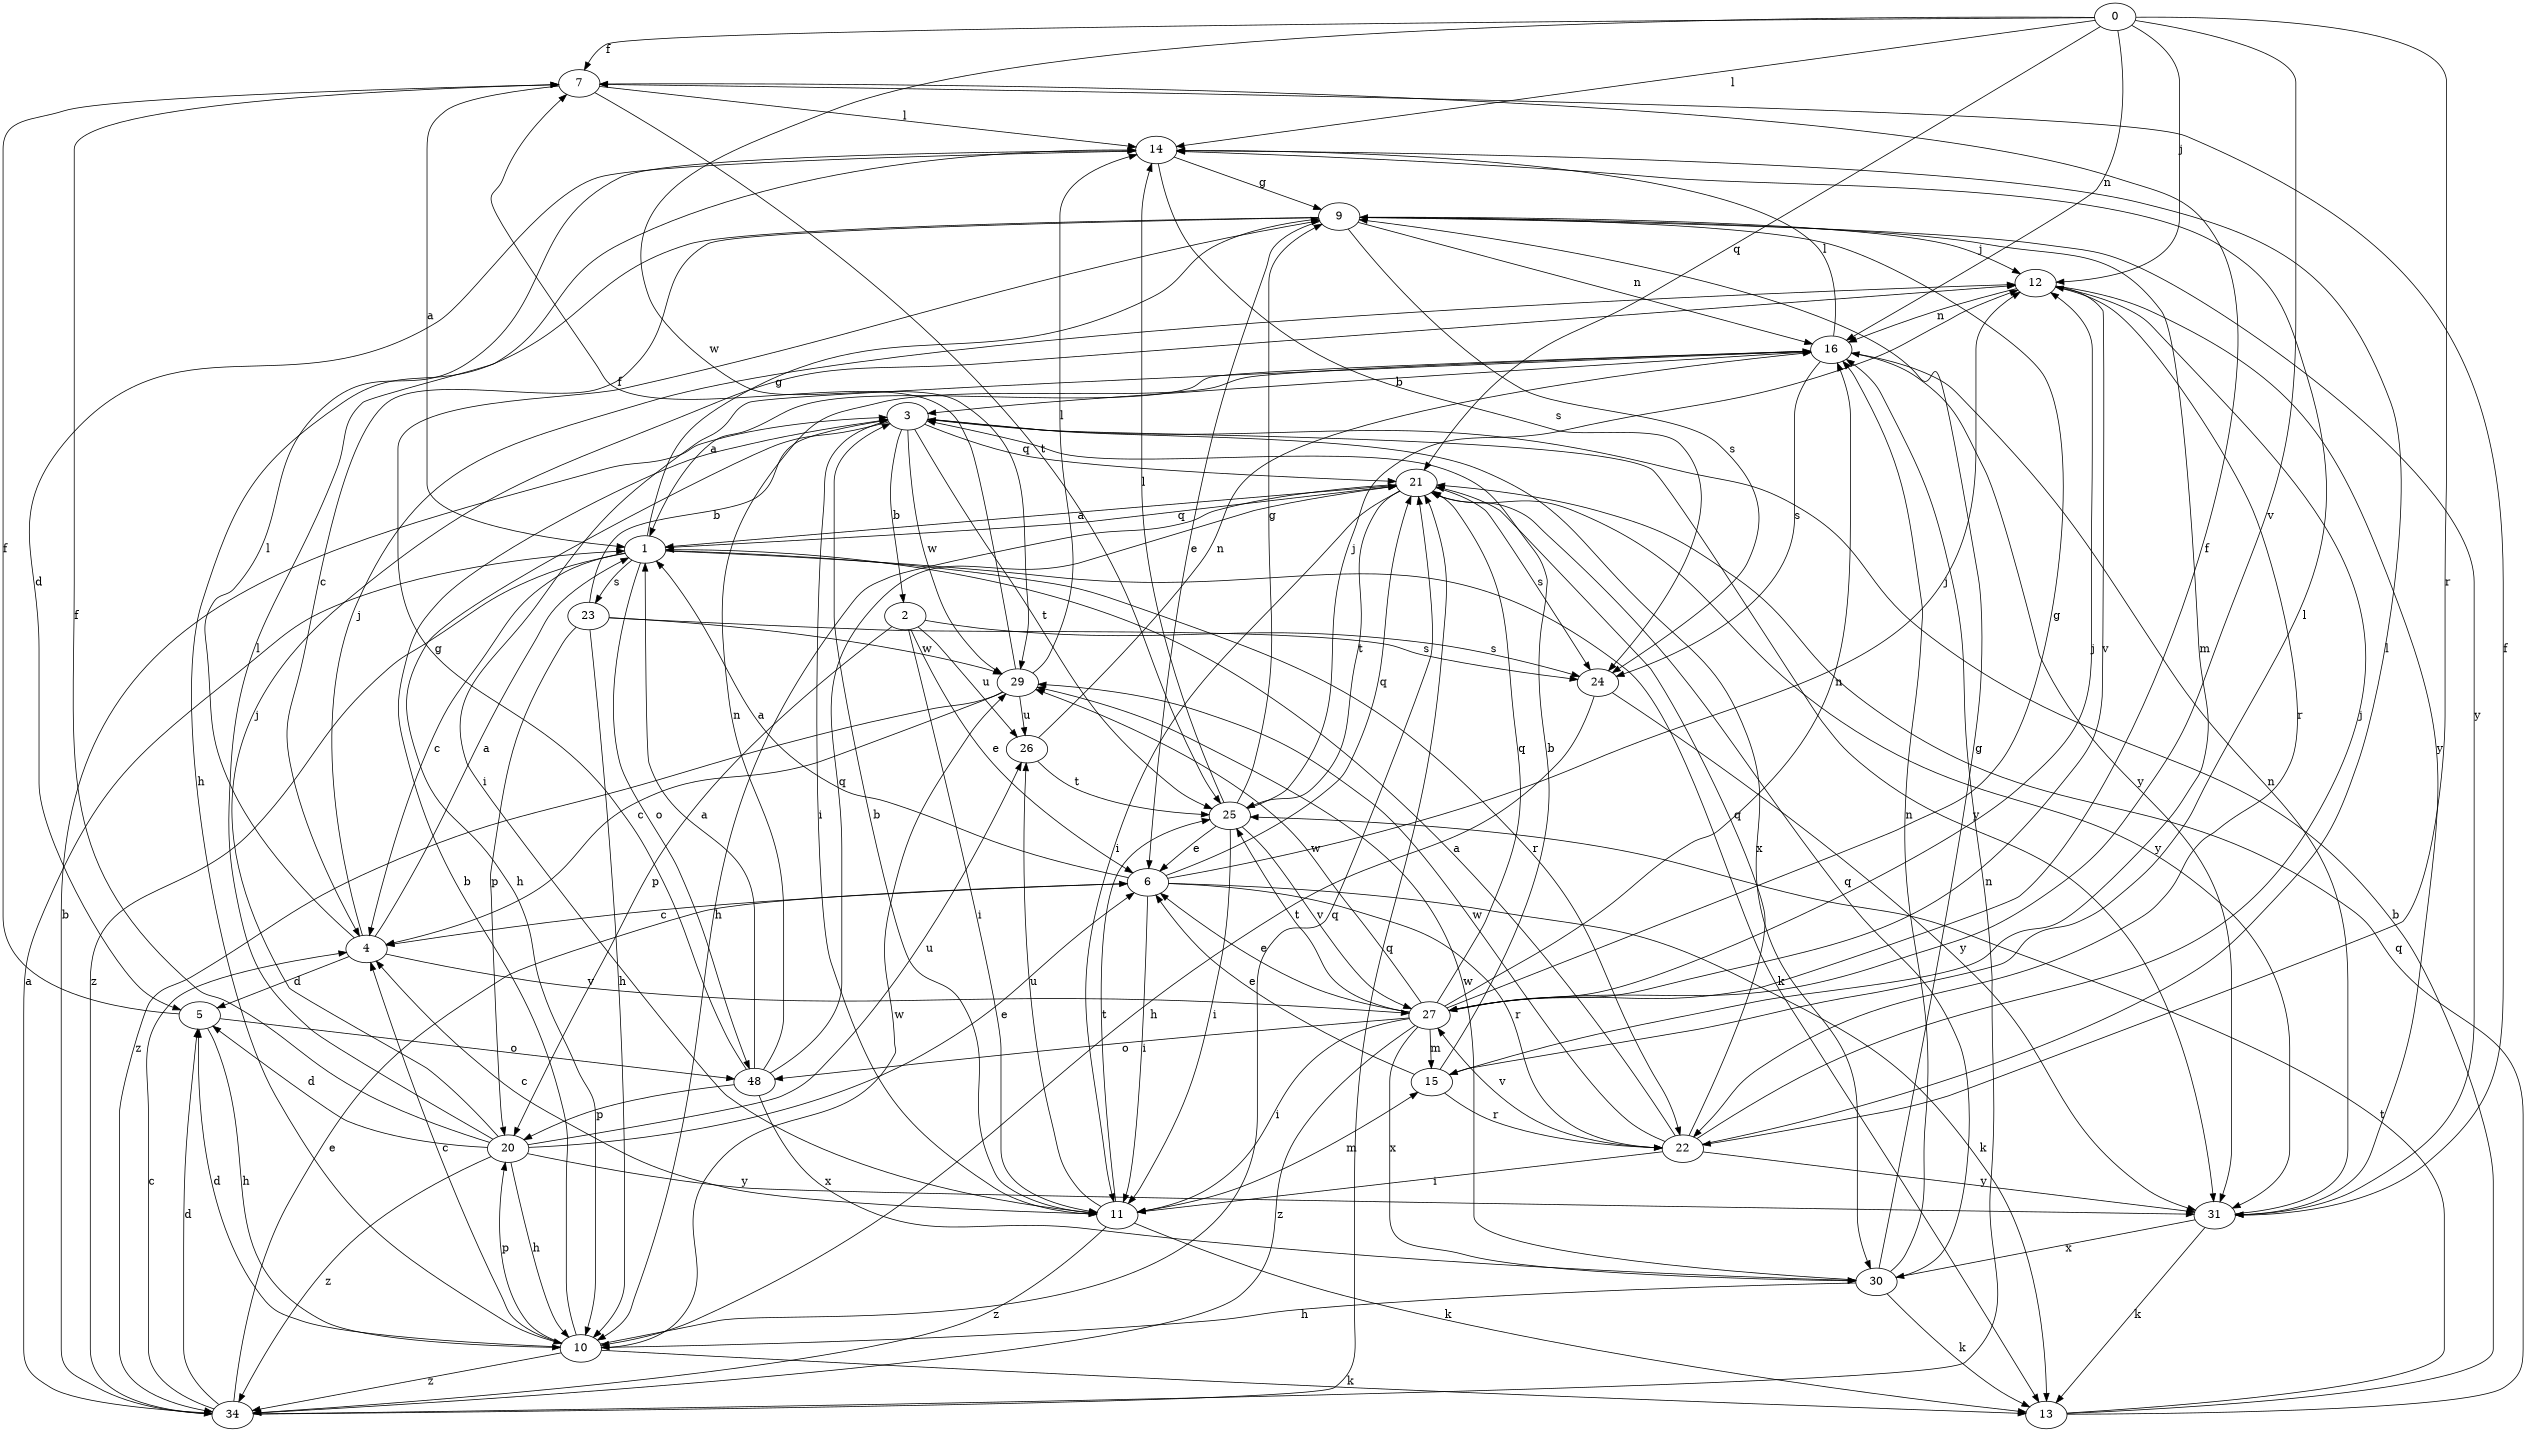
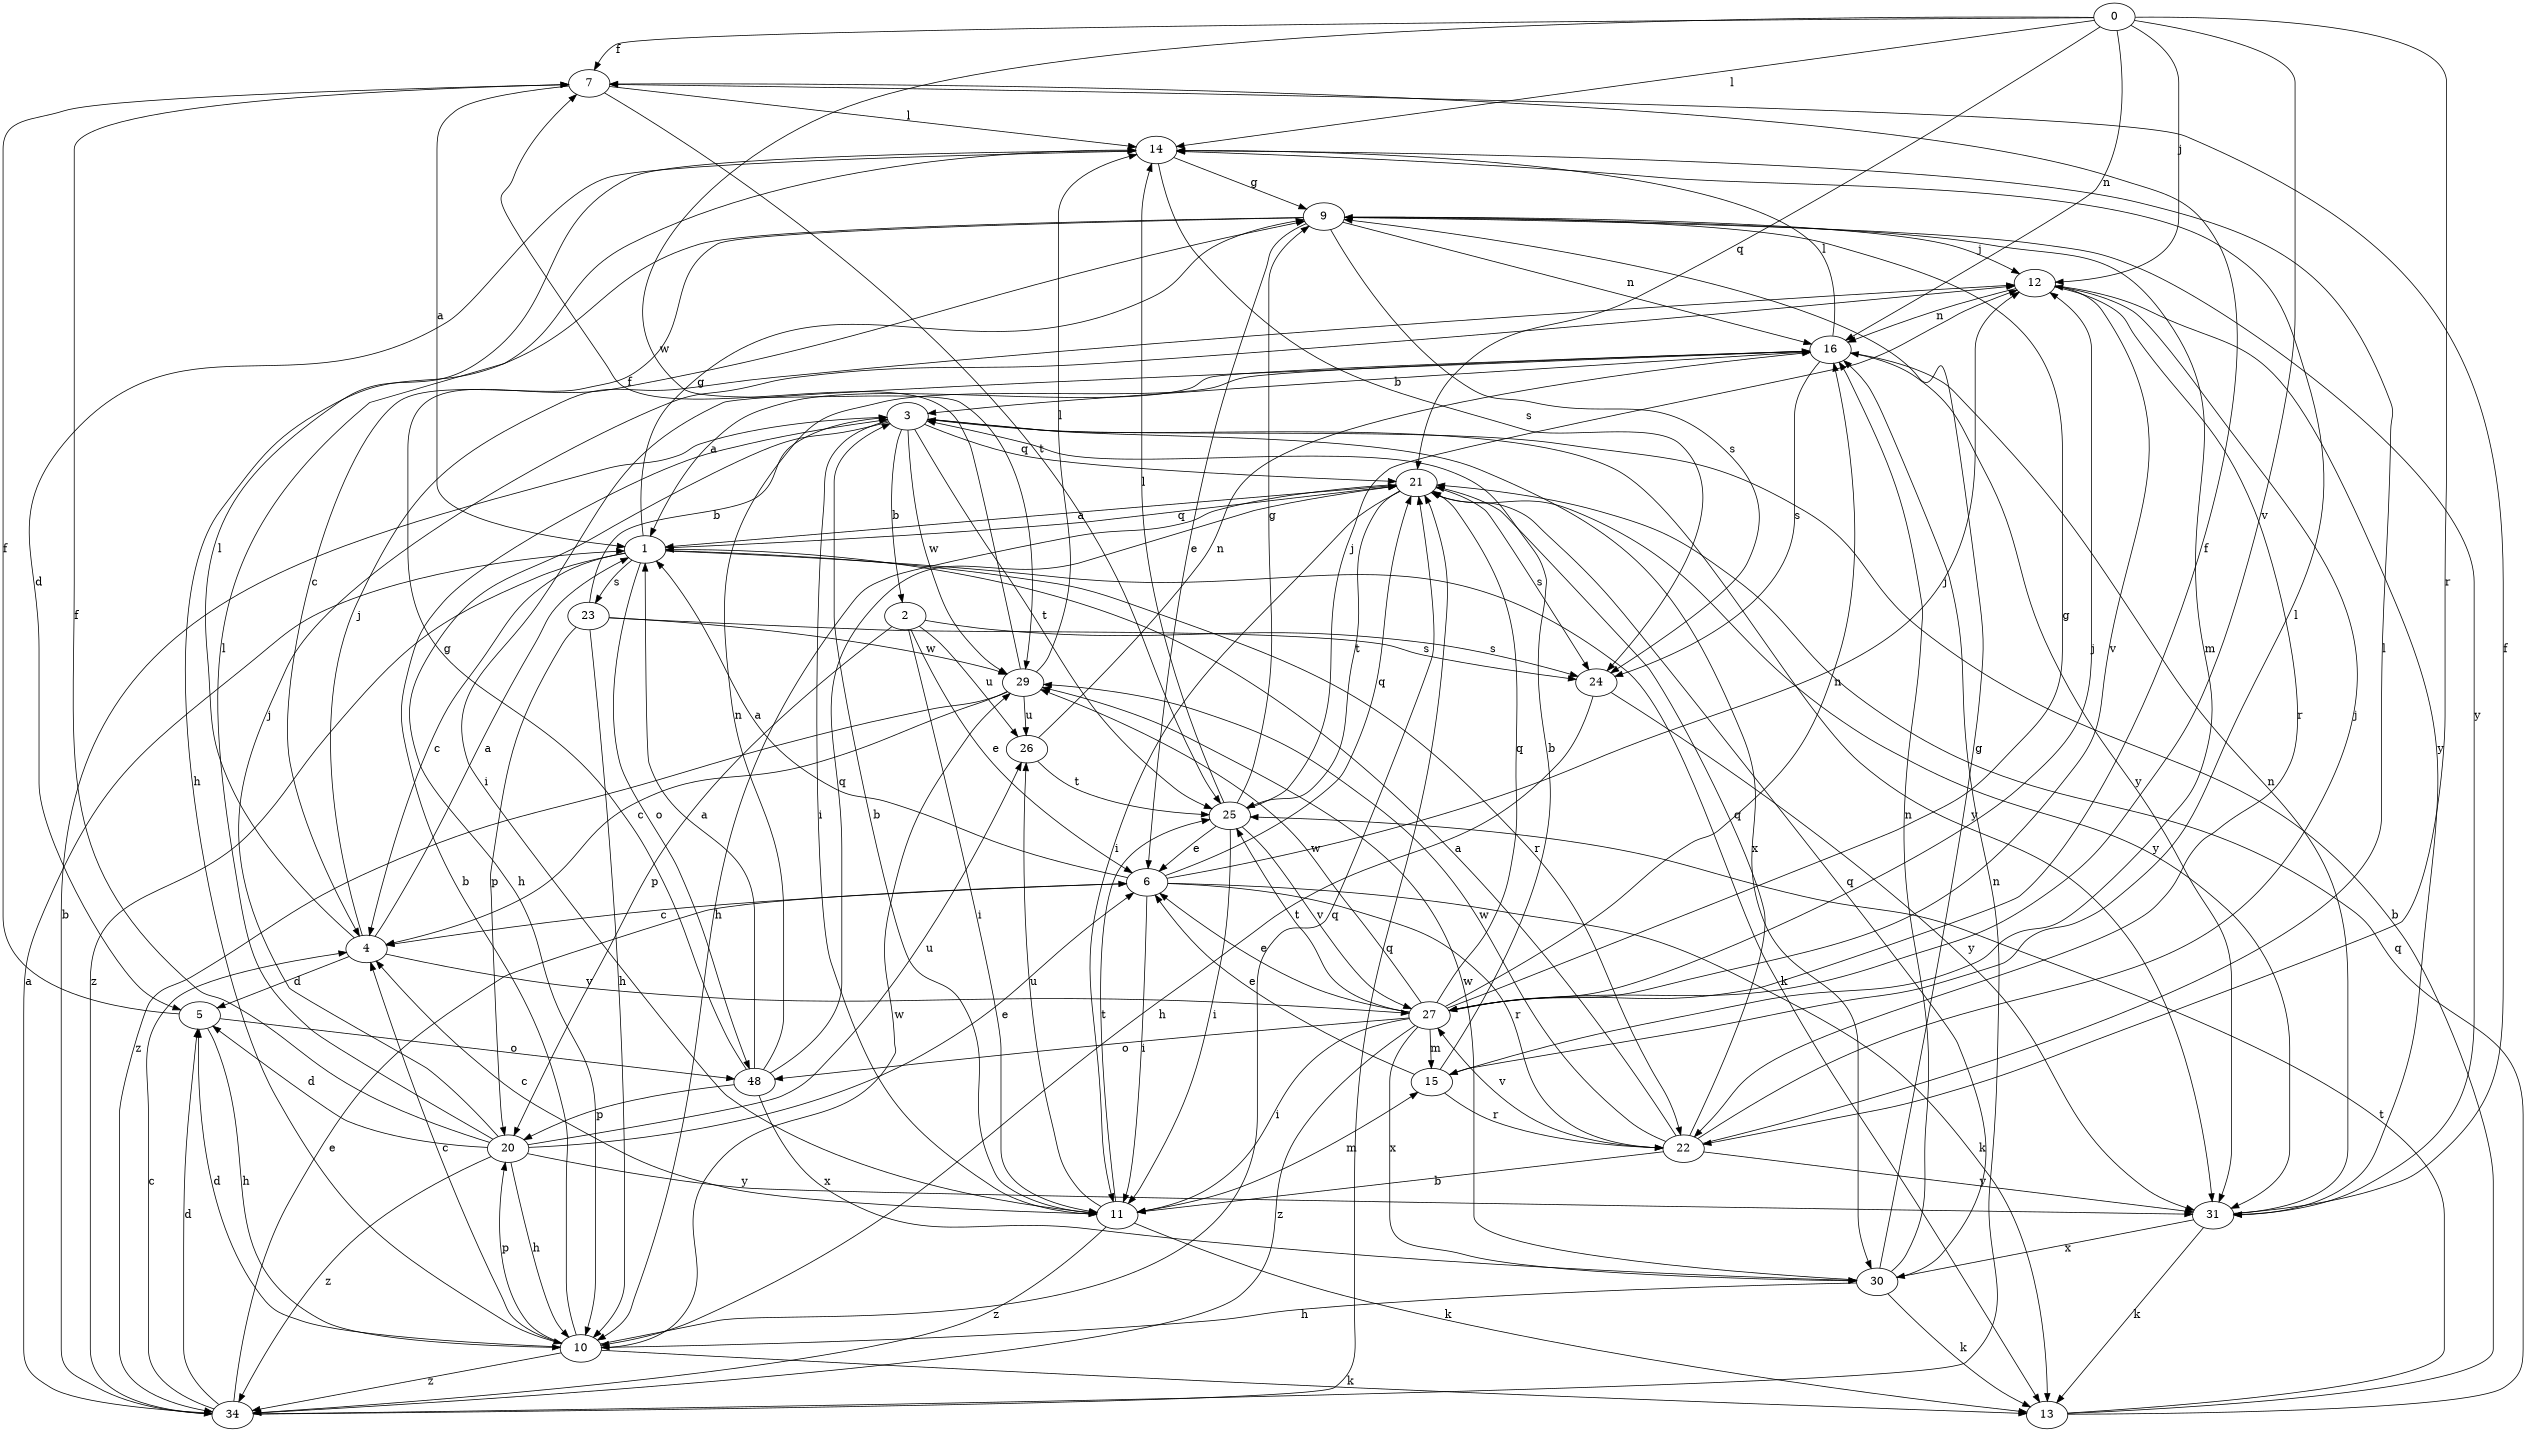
edge "22" -> "11": label "i" -> "b"
